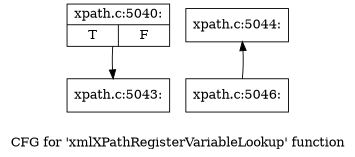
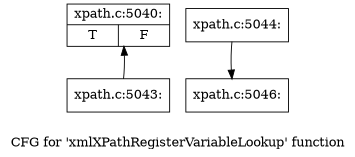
edge "xpath.c:5040:" -> "xpath.c:5043:": reversed
edge "xpath.c:5046:" -> "xpath.c:5044:": reversed
